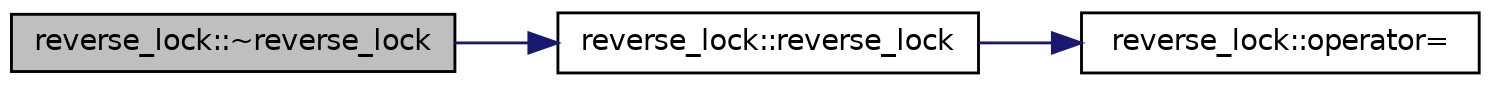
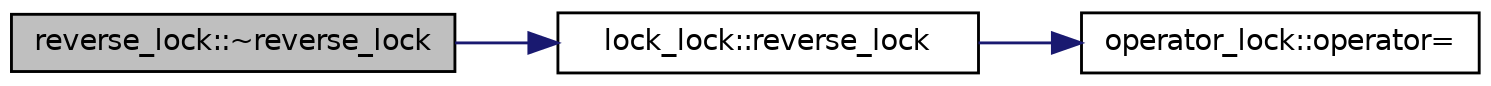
node "reverse_lock::reverse_lock": label "reverse_lock::reverse_lock" -> "lock_lock::reverse_lock"
node "reverse_lock::operator=": label "reverse_lock::operator=" -> "operator_lock::operator="
